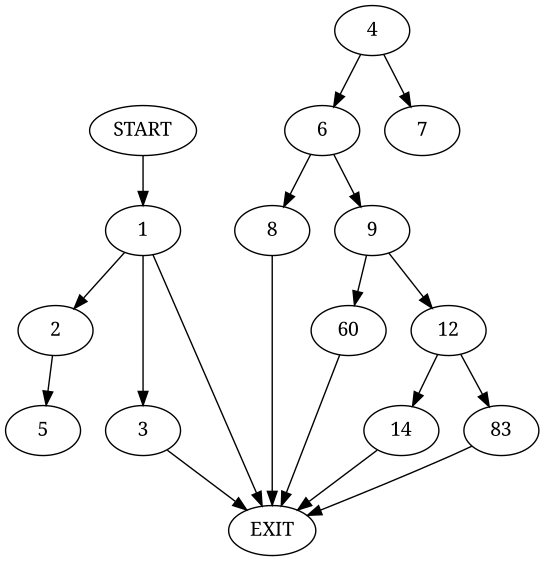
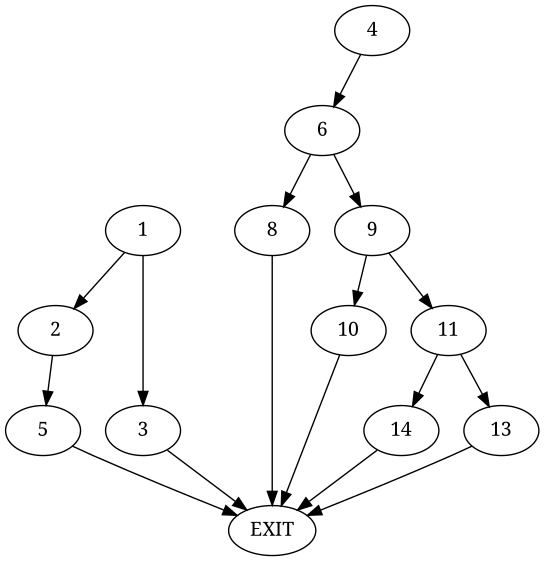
node "START": removed
node "7": removed
node "60": label "60" -> "10"
node "12": label "12" -> "11"
edge "1" -> "EXIT": now "5" -> "EXIT"
node "83": label "83" -> "13"
